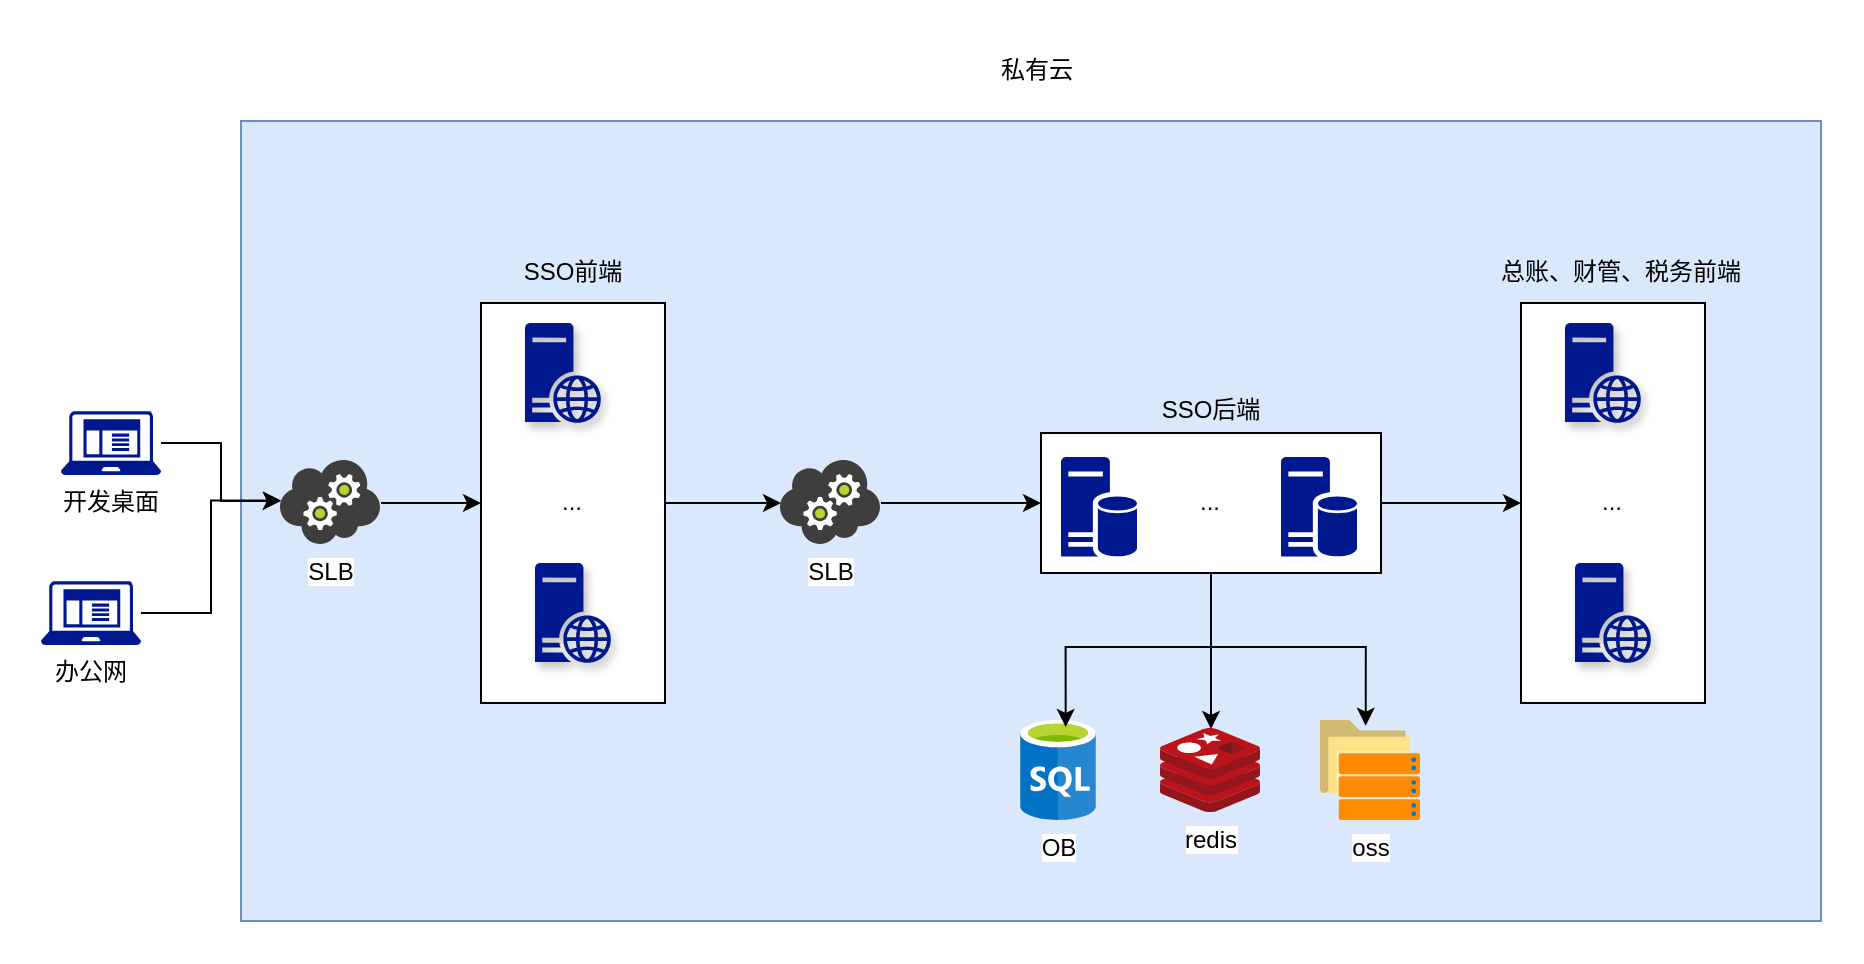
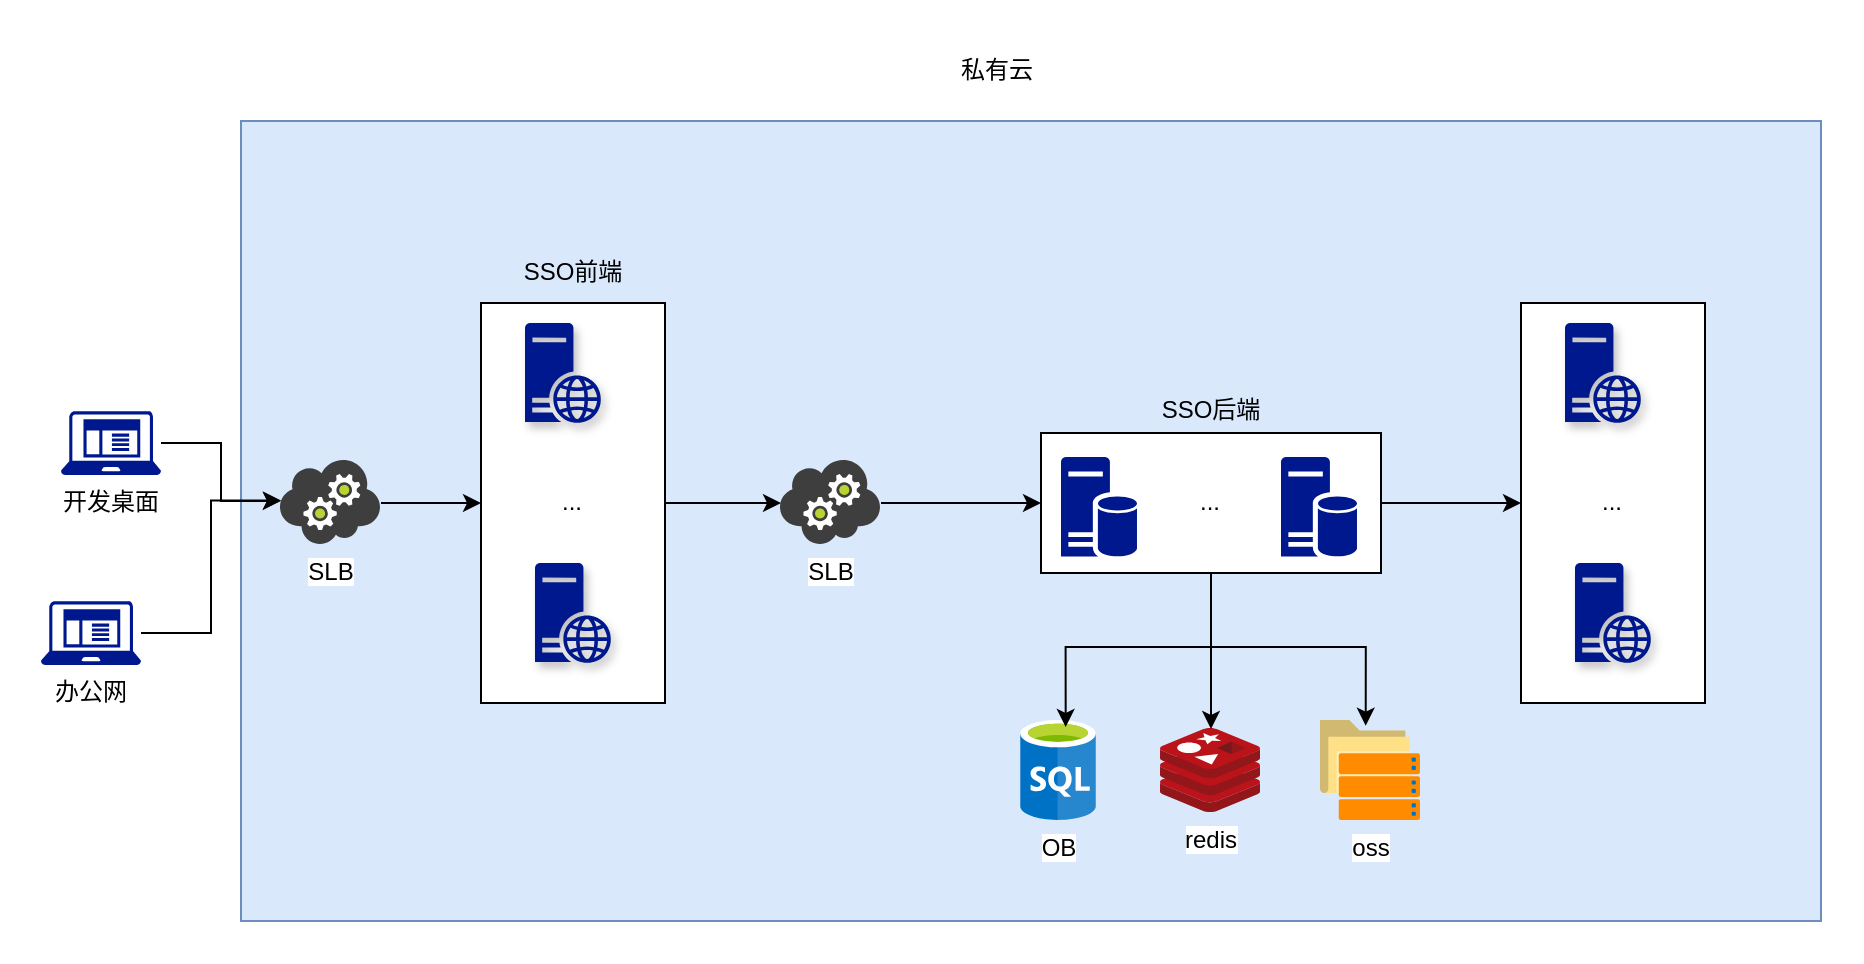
node "私有云": moved (1037, 71) -> (997, 71)
node "总账、财管、税务前端": removed
node "办公网": moved (91, 613) -> (91, 633)
